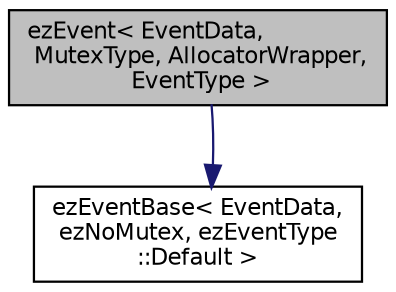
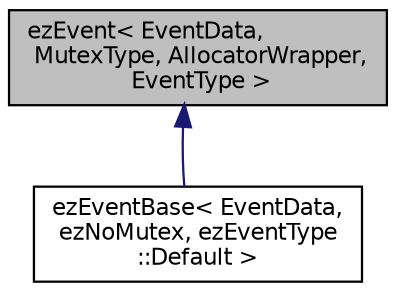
edge "ezEvent< EventData, MutexType, AllocatorWrapper, EventType >" -> "ezEventBase< EventData, ezNoMutex, ezEventType ::Default >": reversed
